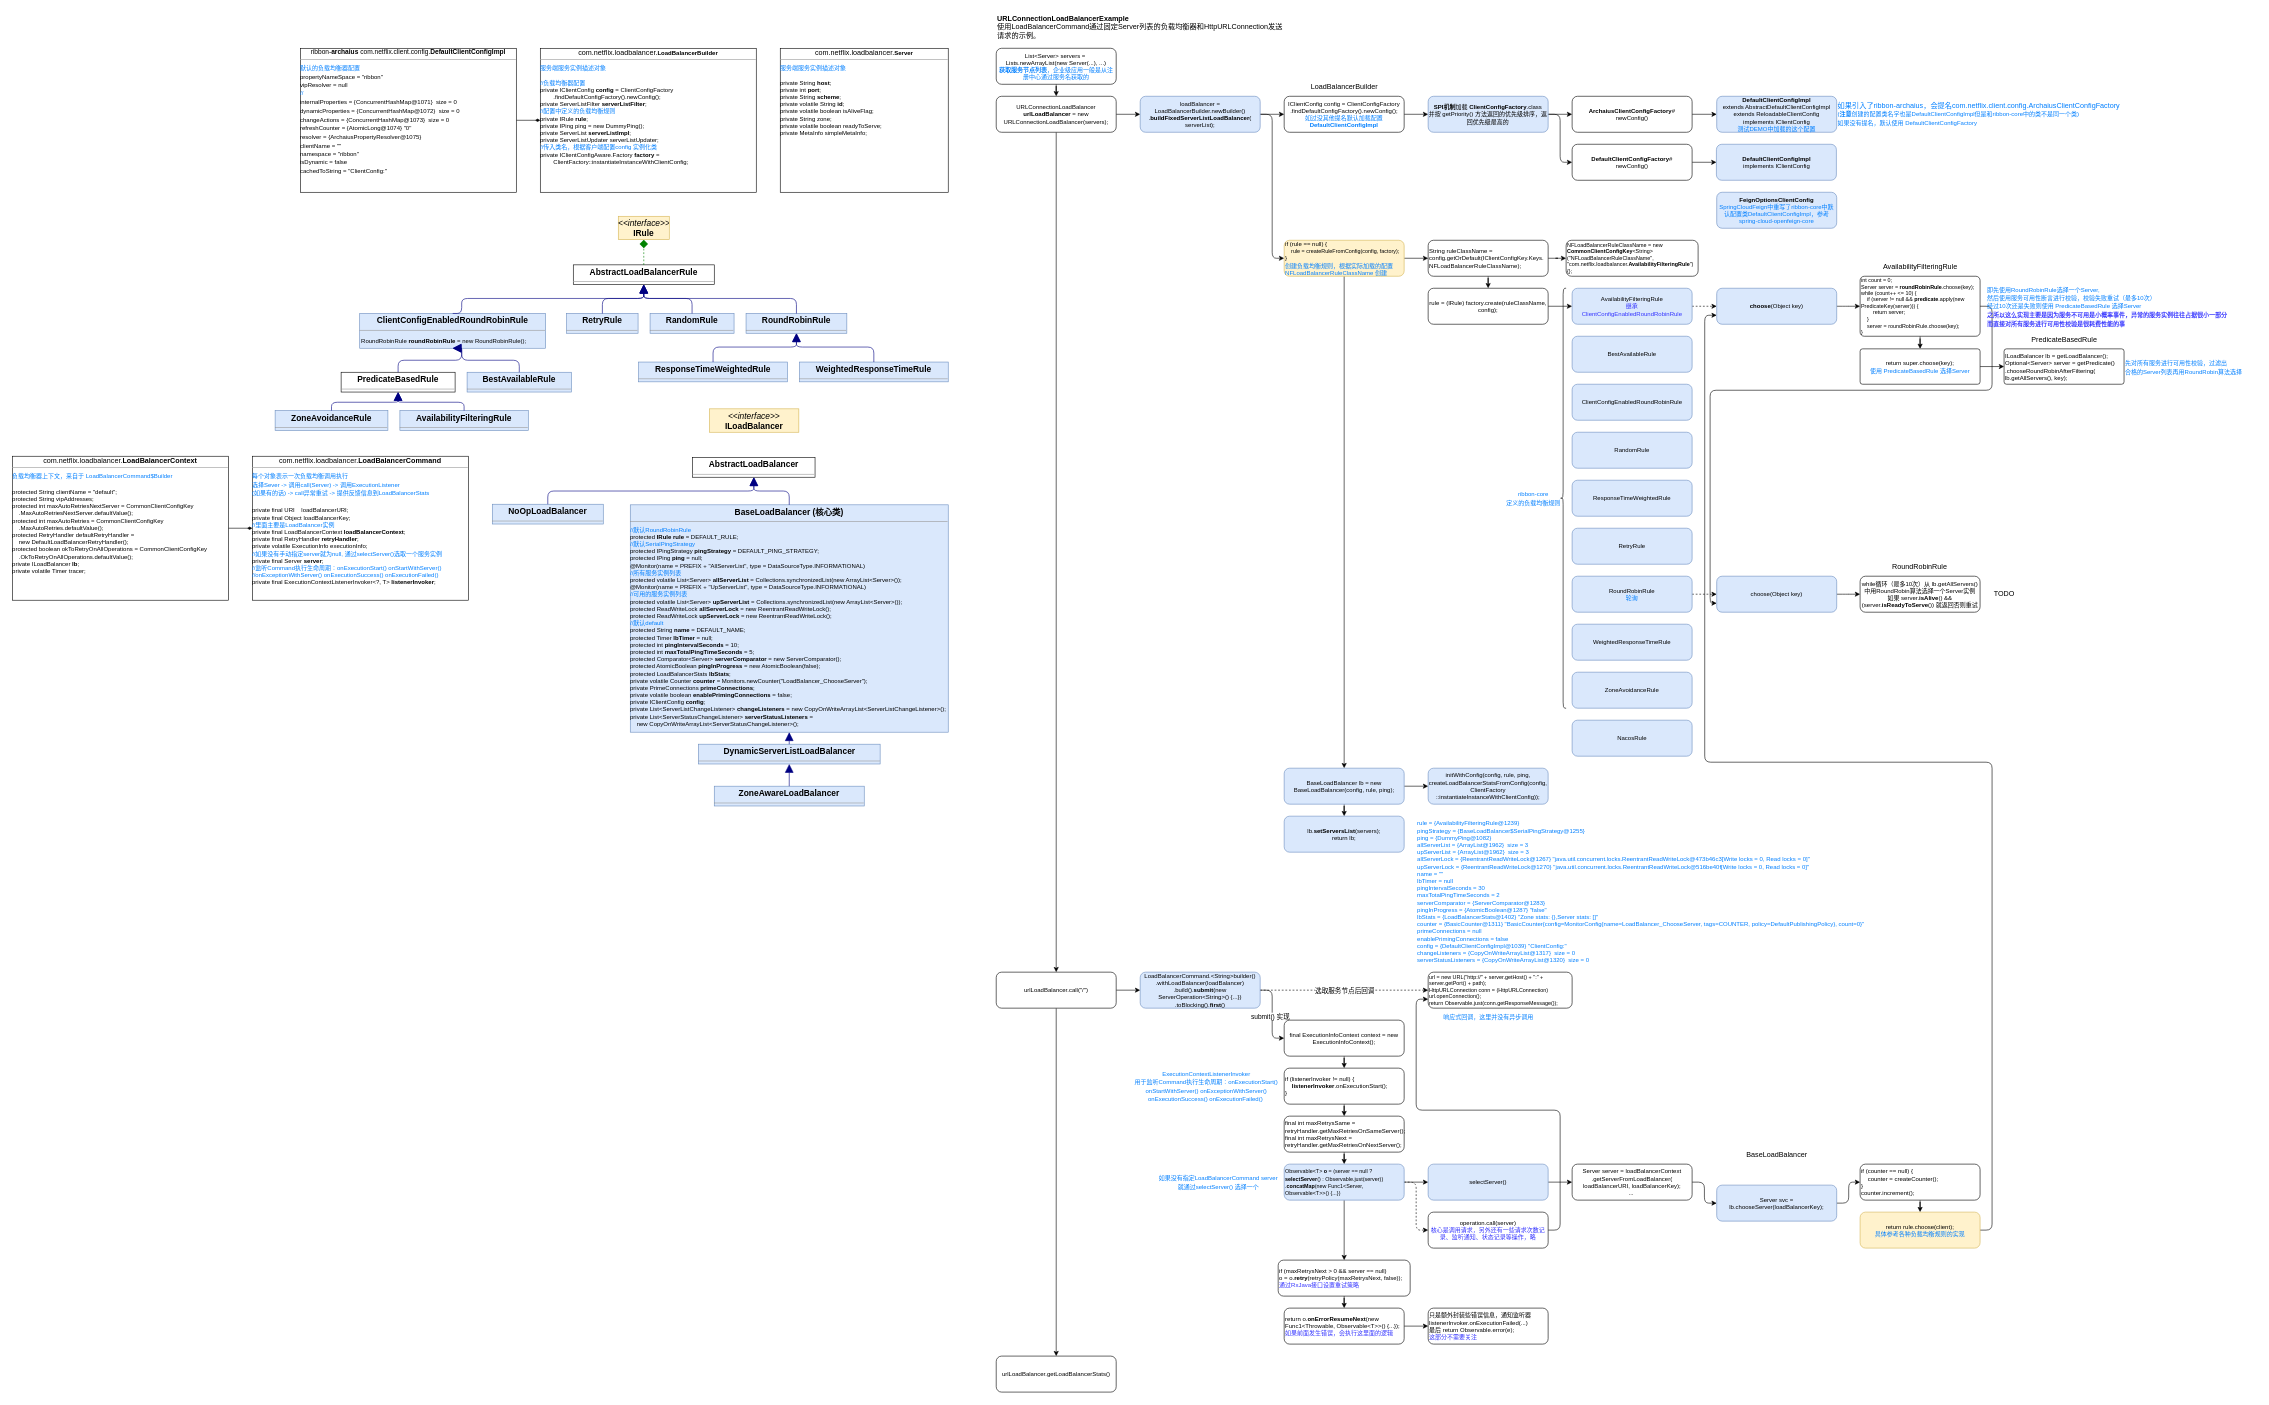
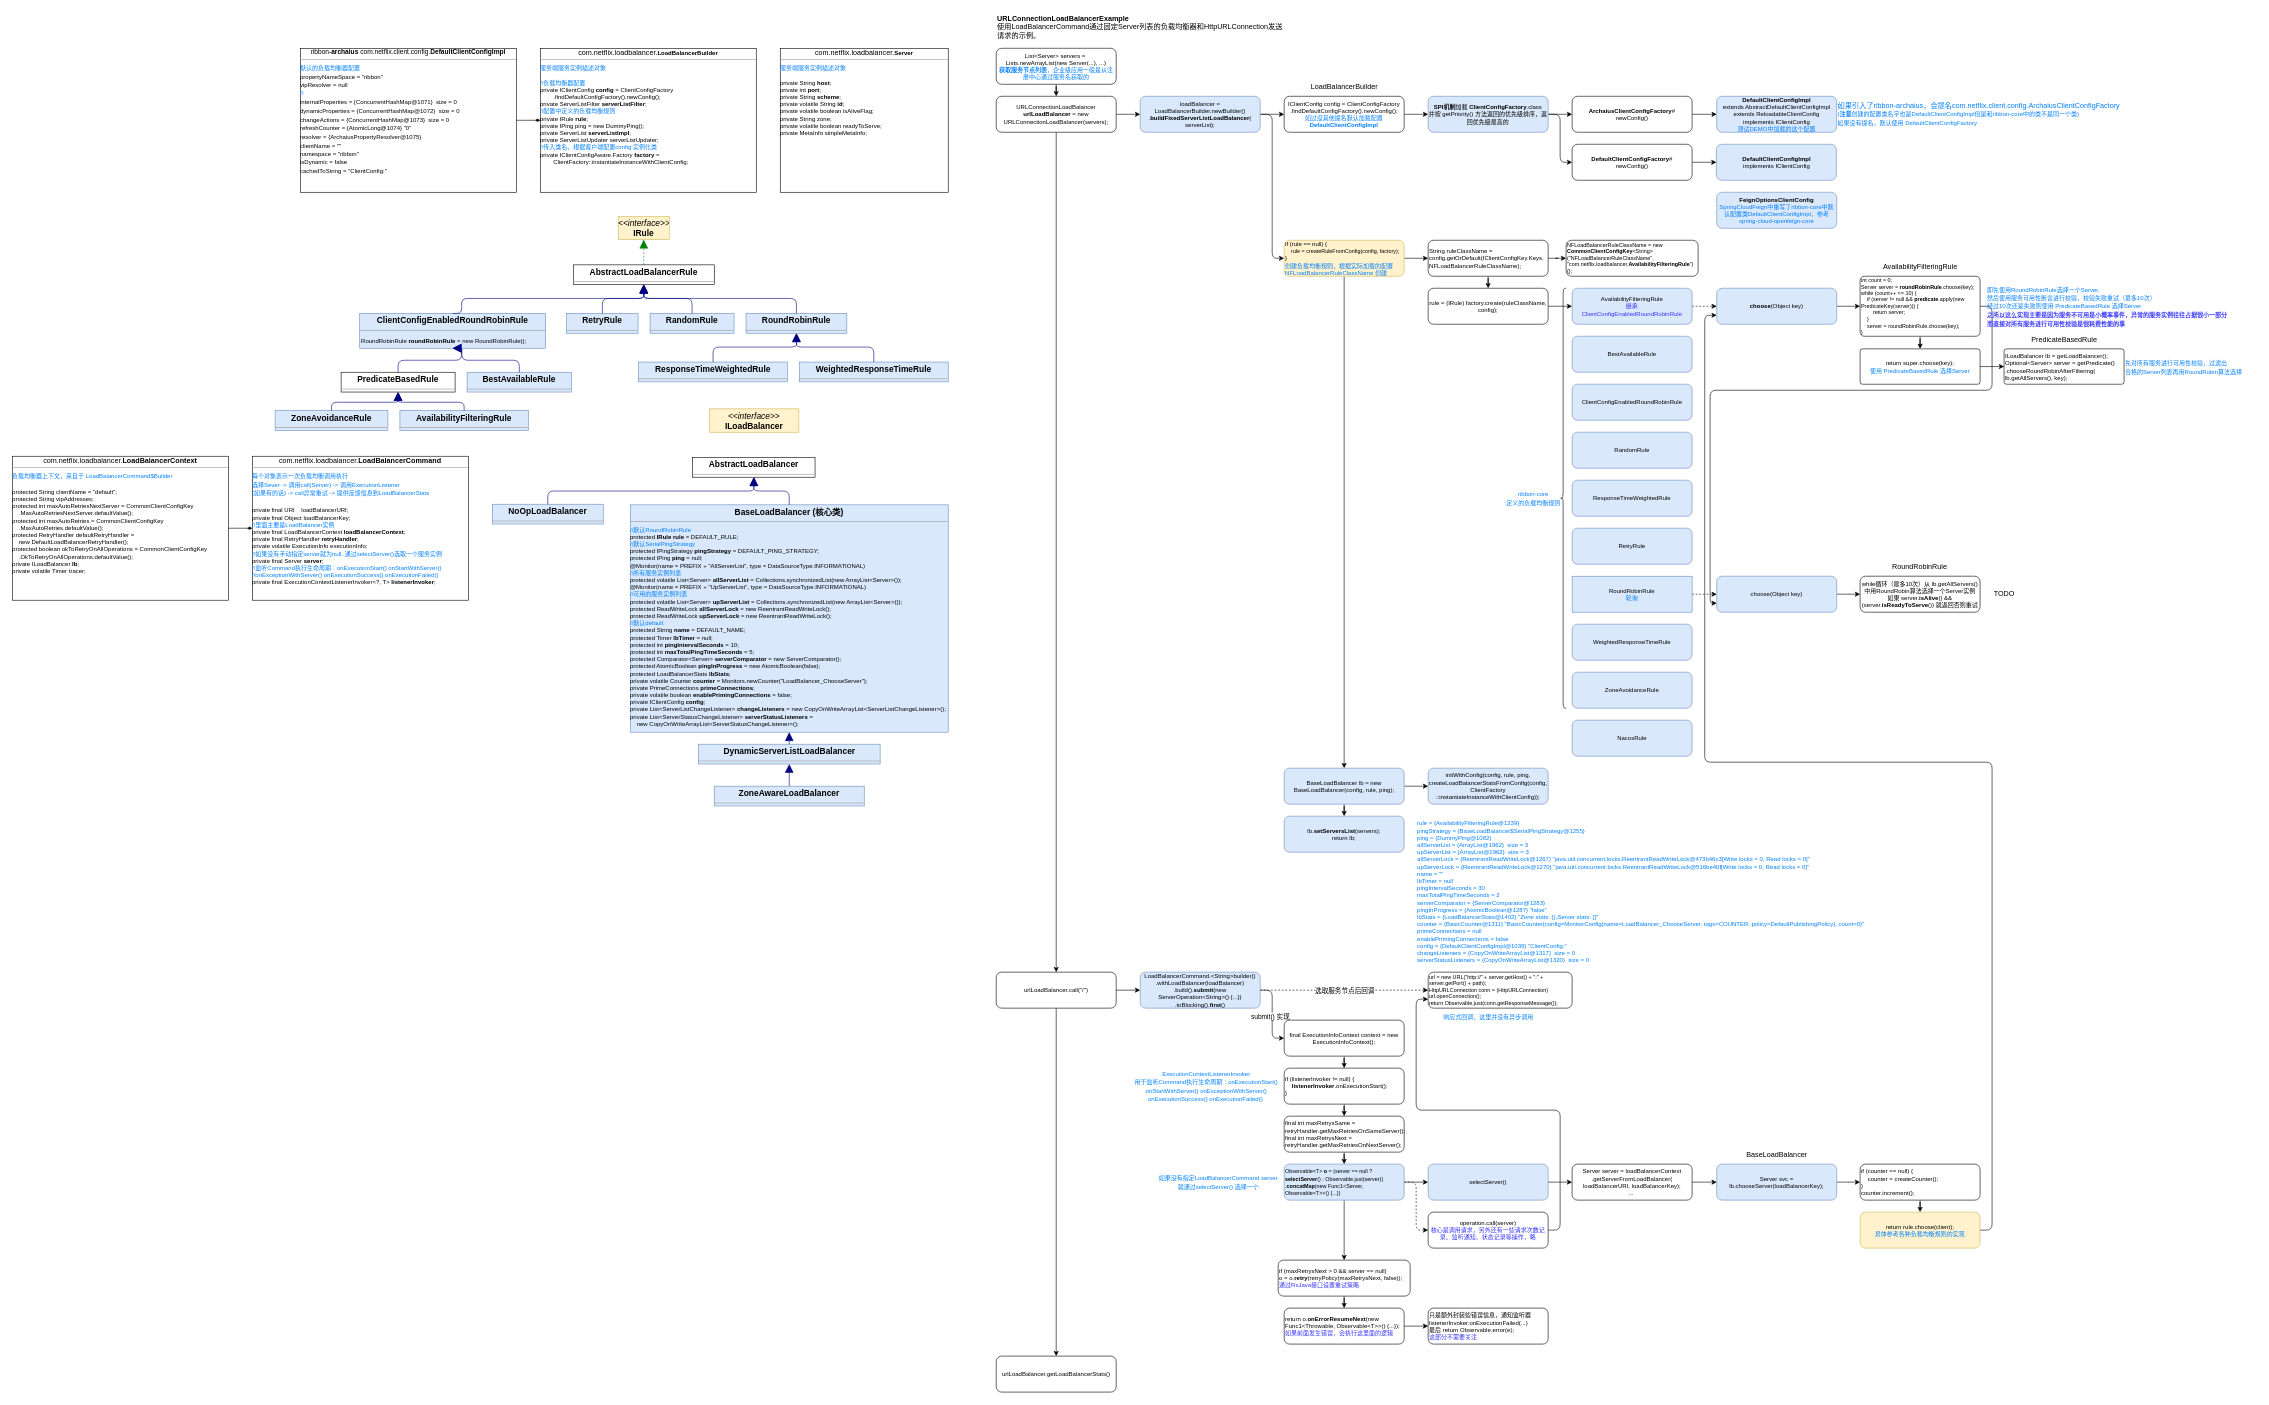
edge "AbstractLoadBalancerRule" -> "<<interface>> IRule": arrowhead diamond -> block
node "RoundRobinRule 轮询": shape rounded rectangle -> rectangle
node "Server svc = lb.chooseServer(loadBalancerKey);": moved (1777, 1203) -> (1777, 1182)
